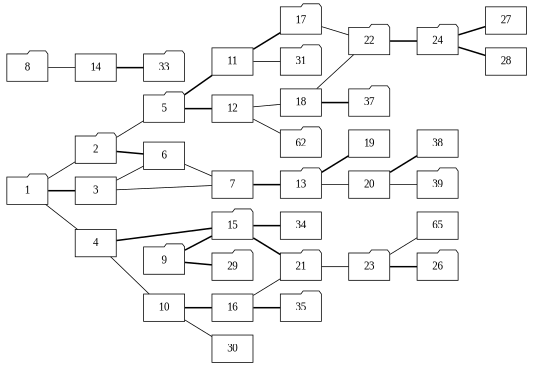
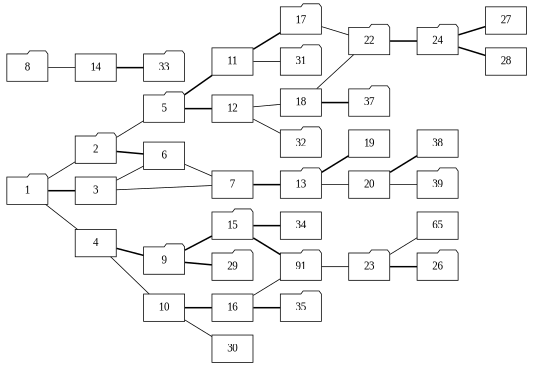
node "62": label "62" -> "32"
edge "15" -- "4": now "9" -- "4"
node "21": label "21" -> "91"
